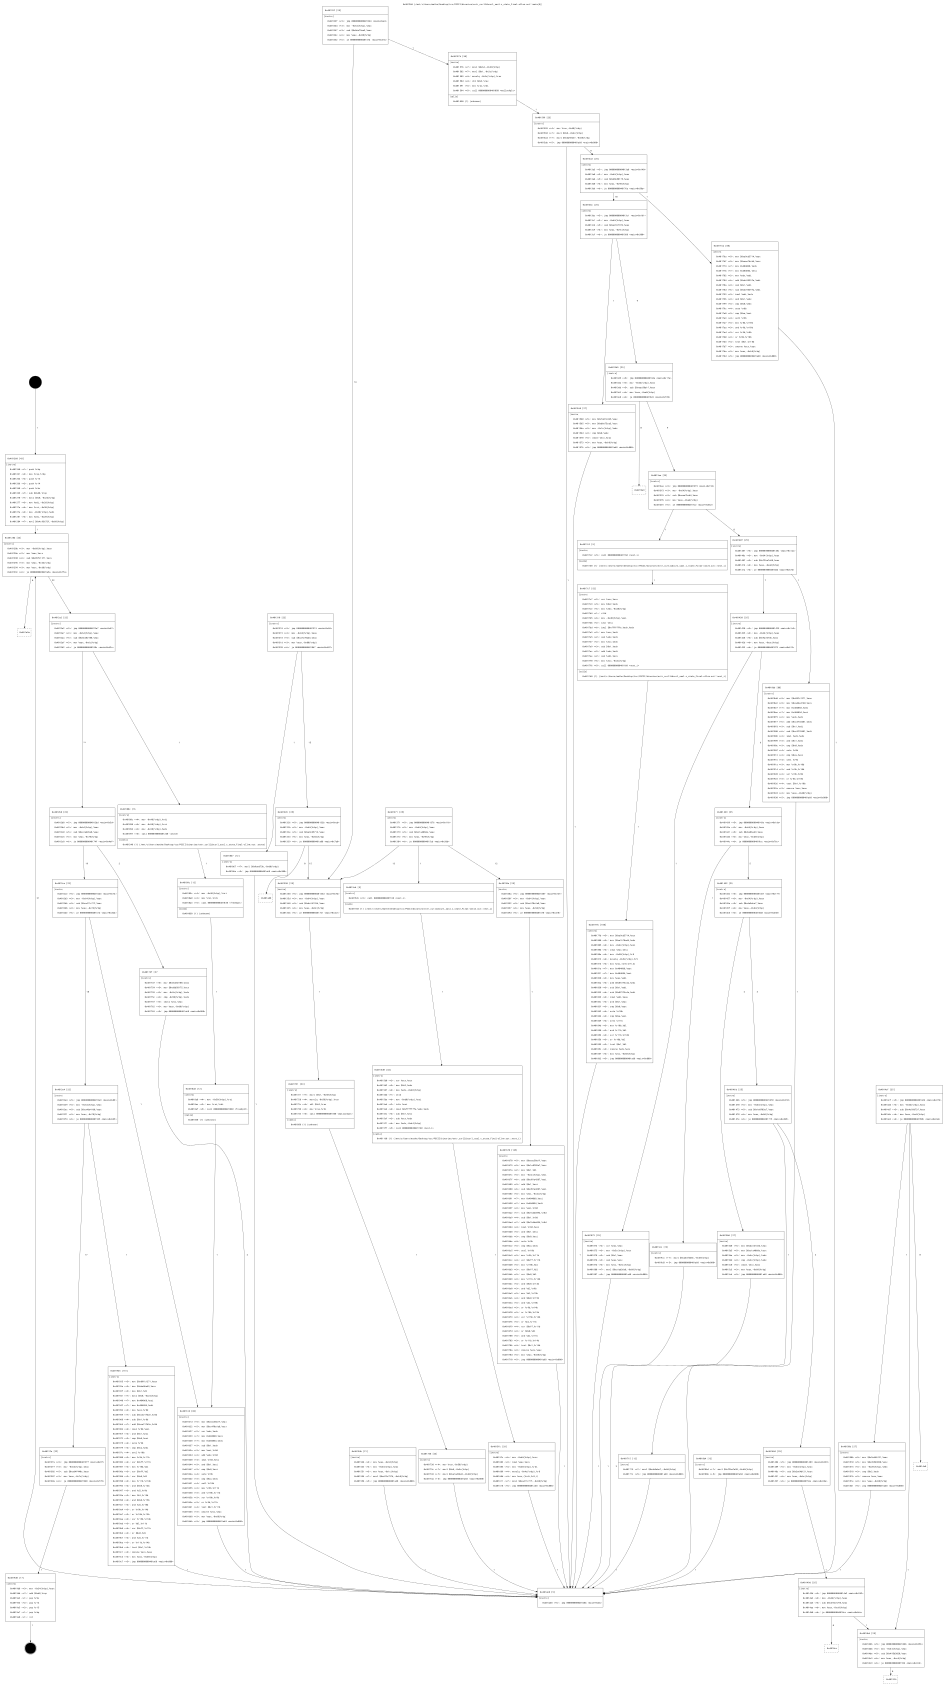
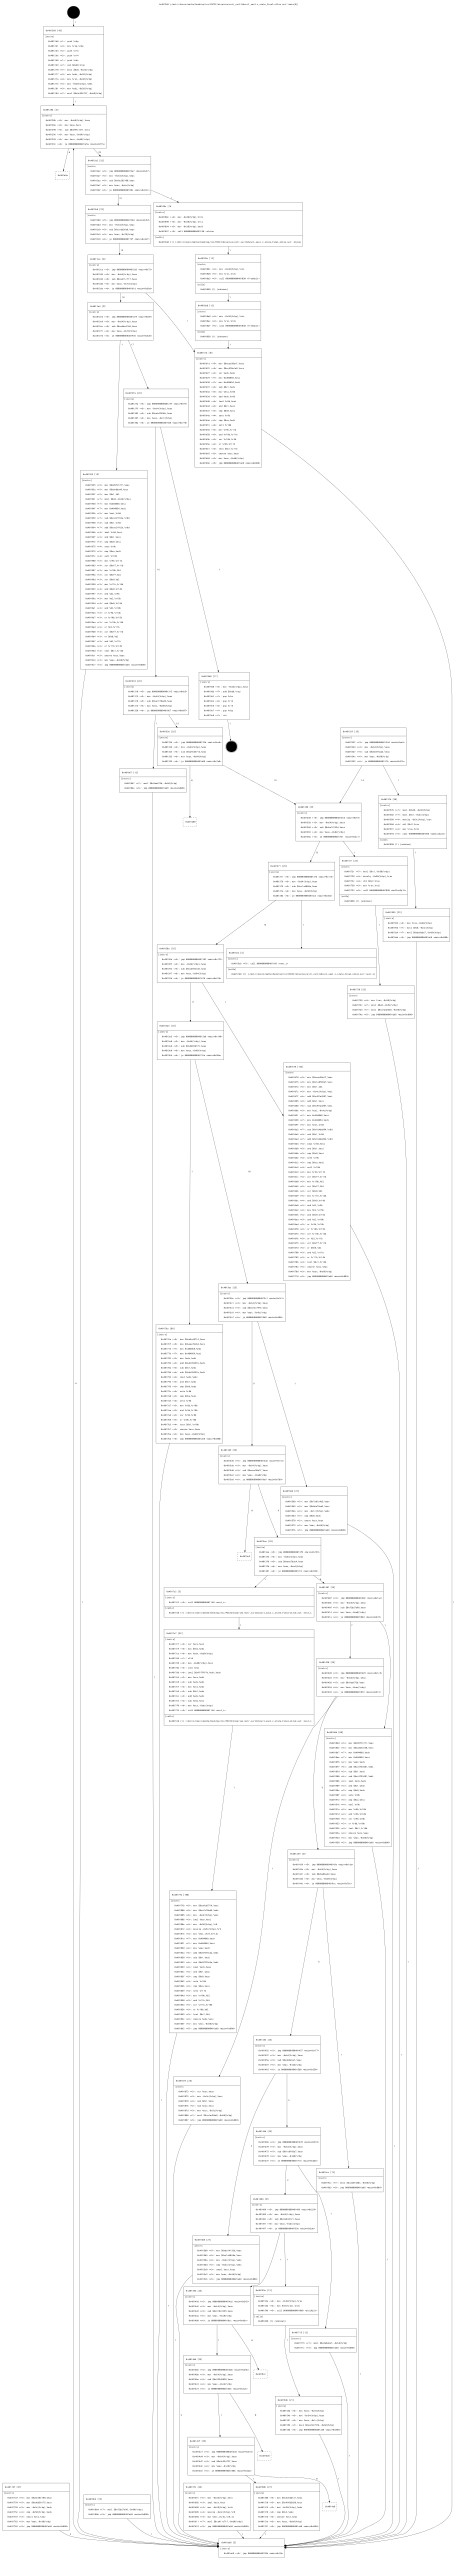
edge "0x401599 [23]" -> "0x4013a3 [25]": now "0x40138a [25]" -> "0x4013a3 [25]"
edge "0x4012fa [22]" -> "0x401310 [22]": added, label "16"
edge "0x401371 [25]" -> "0x401358 [25]": reversed
edge "0x4012b8 [22]" -> "0x40174f [27]": removed, label "2"
node "0x4015d0 [44]": removed
edge "0x4014cf [25]" -> "0x4014b6 [25]": reversed
node "0x40153e [13]": added
